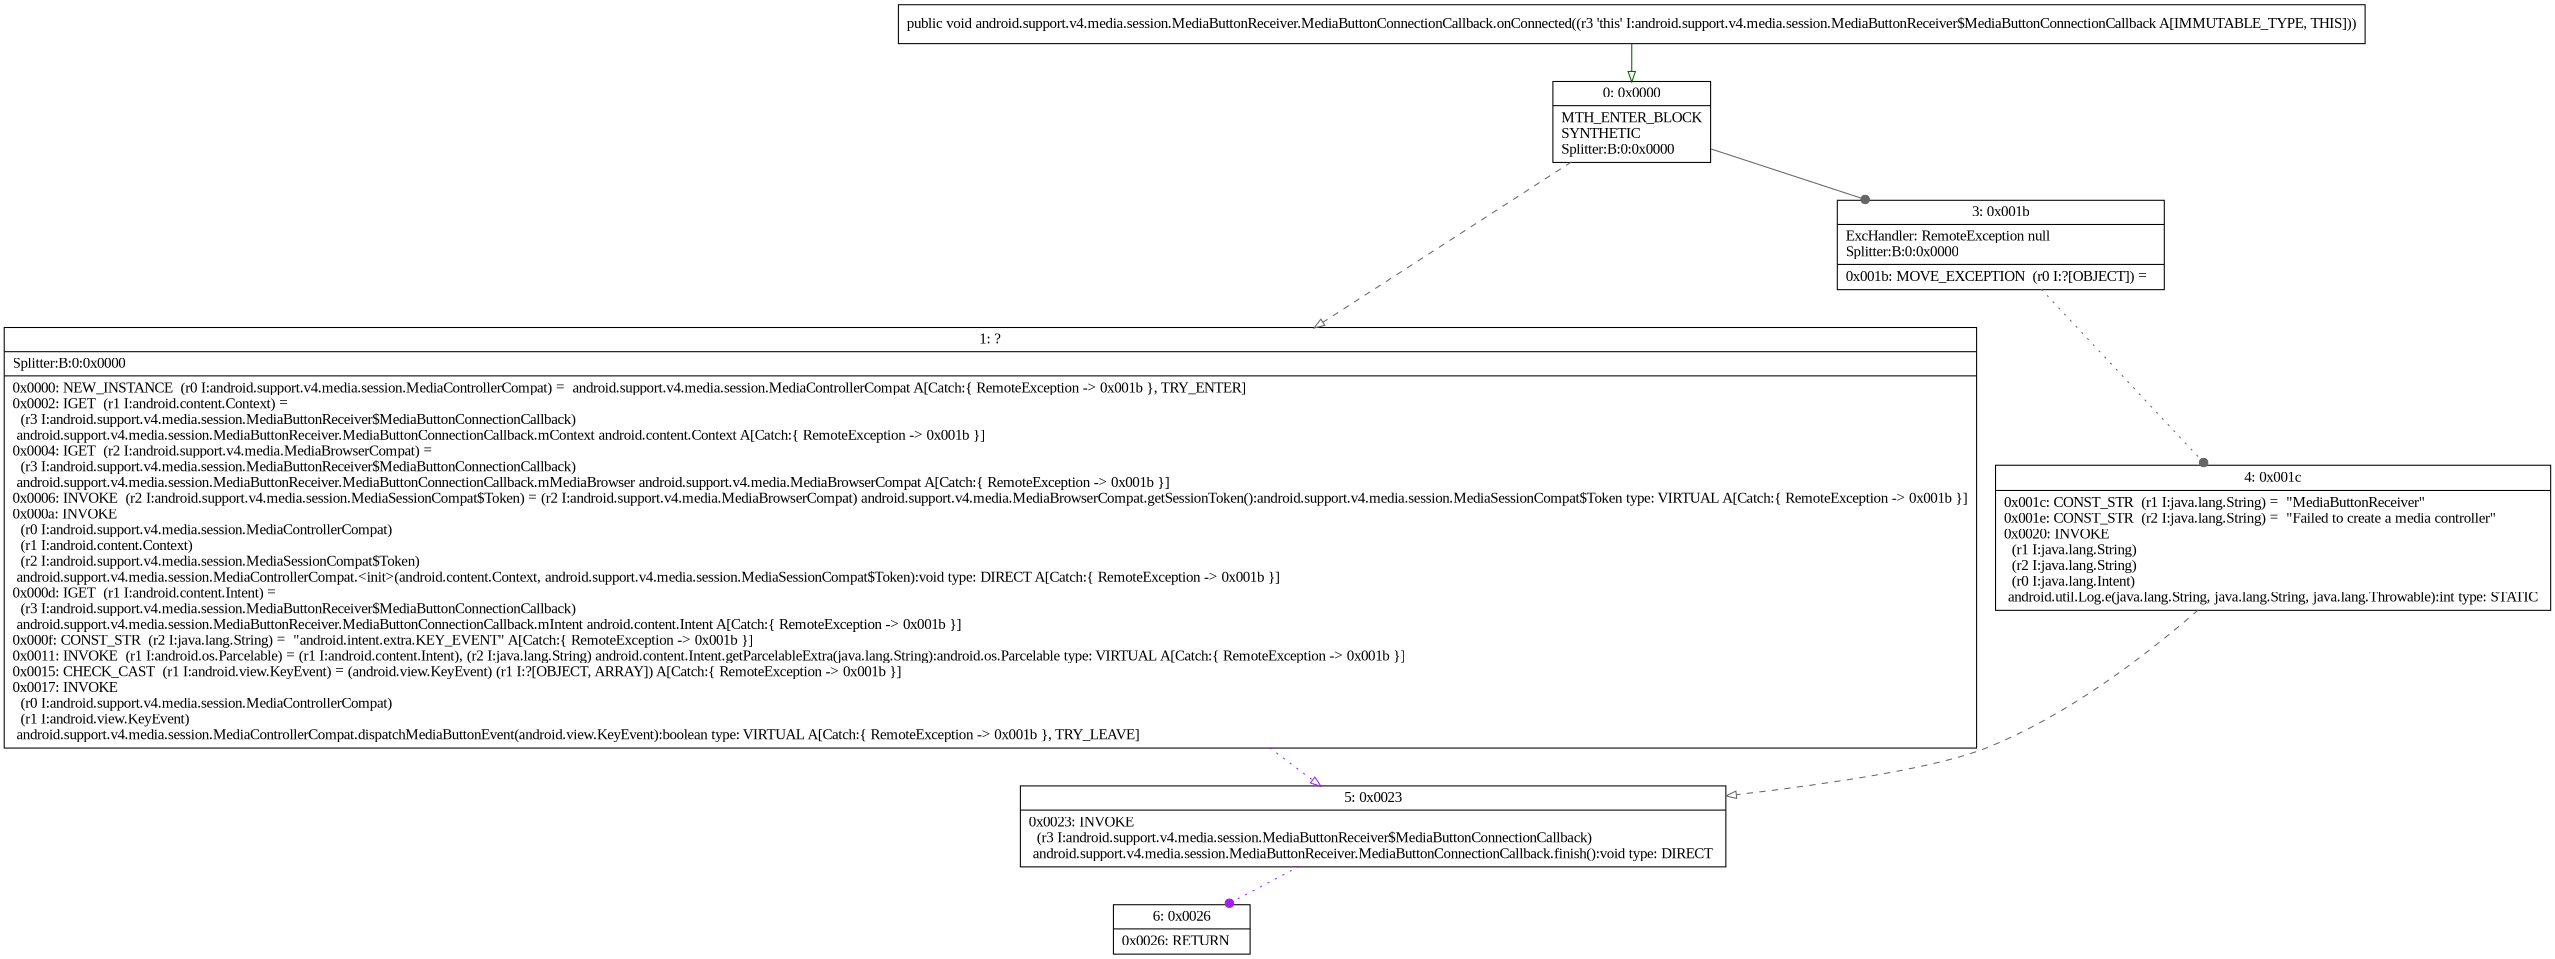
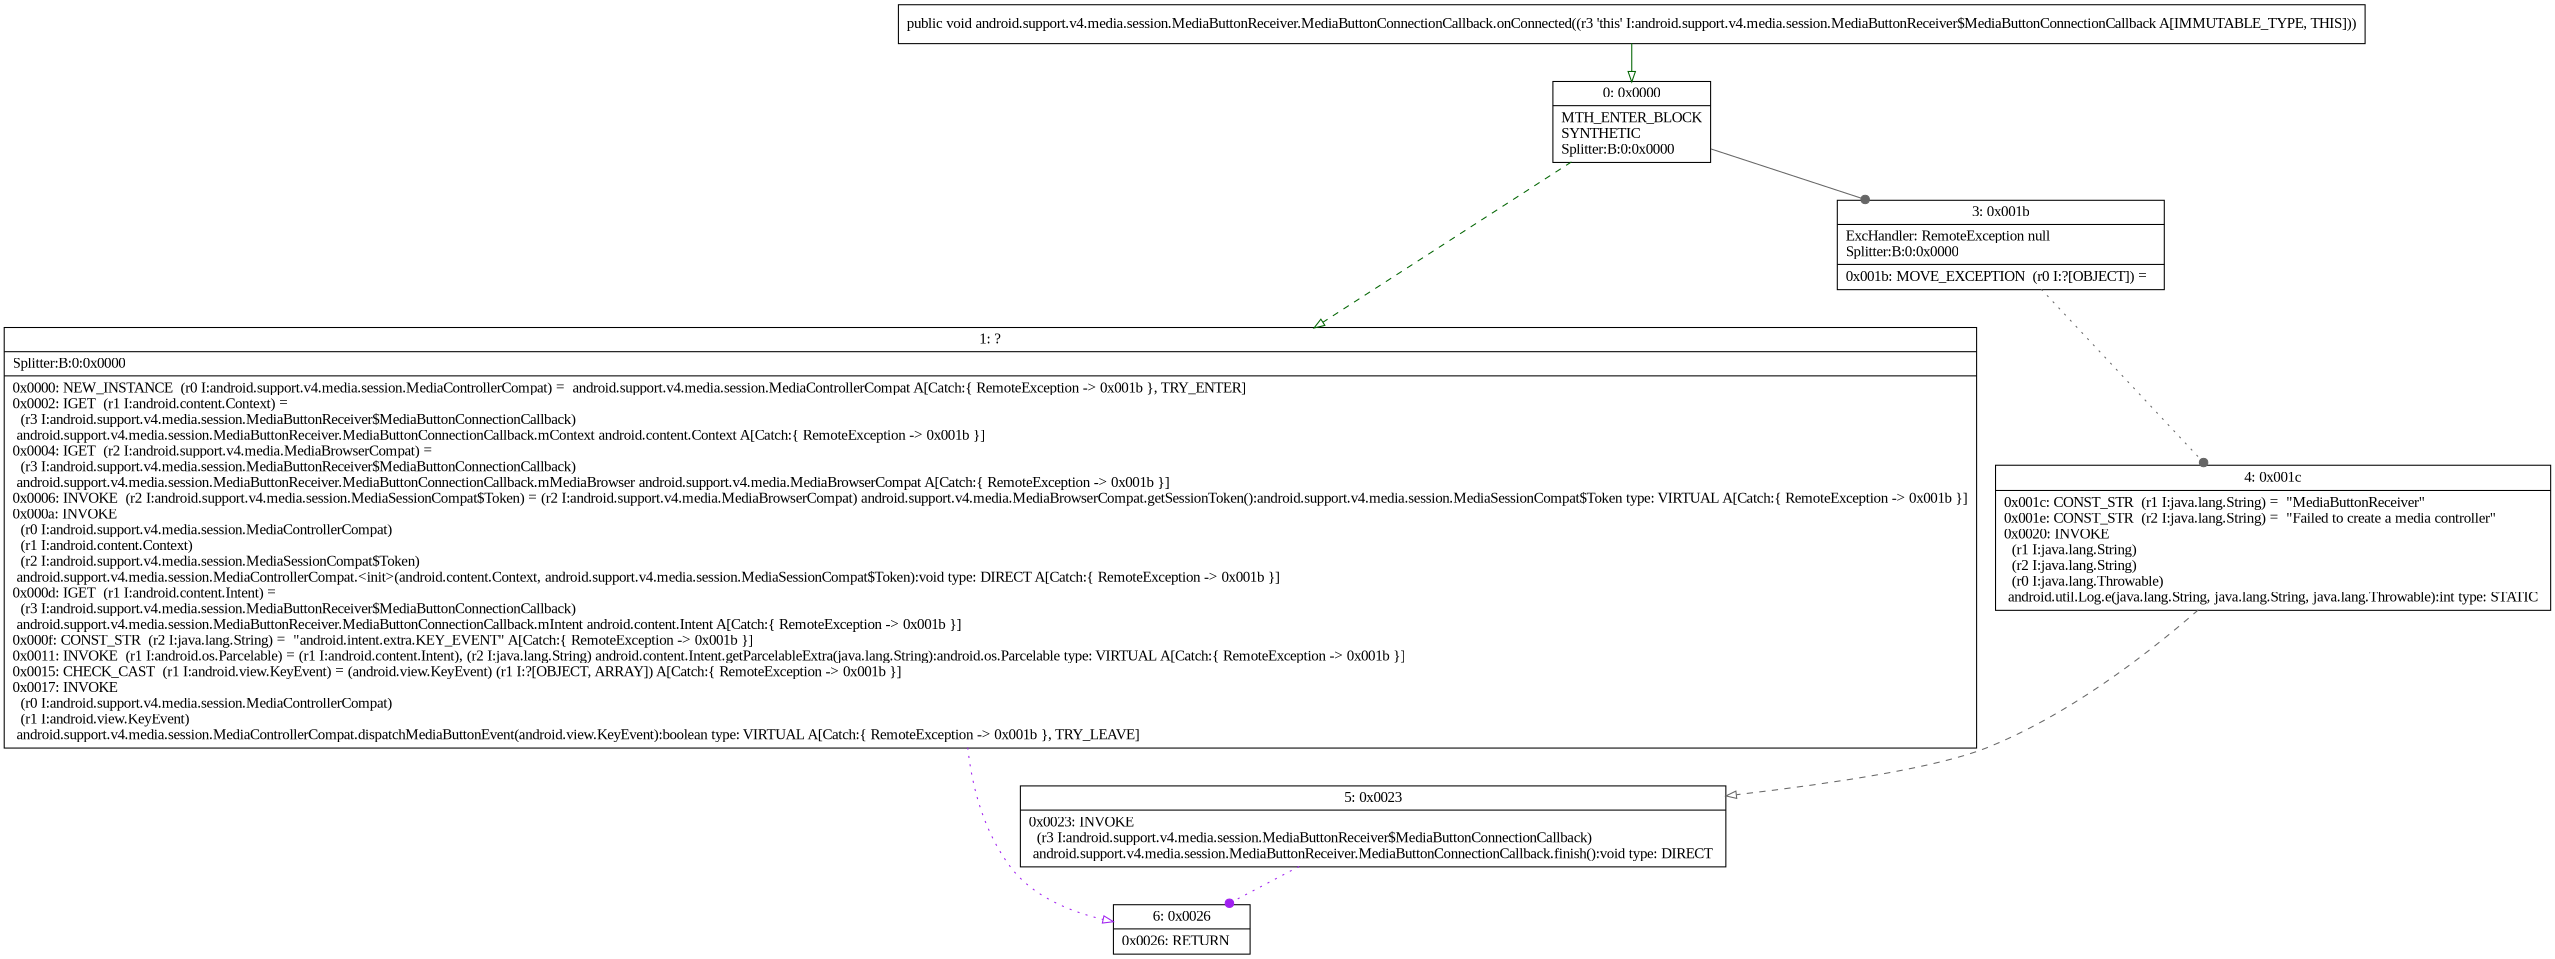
edge "0: 0x0000" -> "1: ?": color gray40 -> darkgreen
node "4: 0x001c": text "(r0 I:java.lang.Intent)" -> "(r0 I:java.lang.Throwable)"
edge "1: ?" -> "5: 0x0023": now "1: ?" -> "6: 0x0026"
